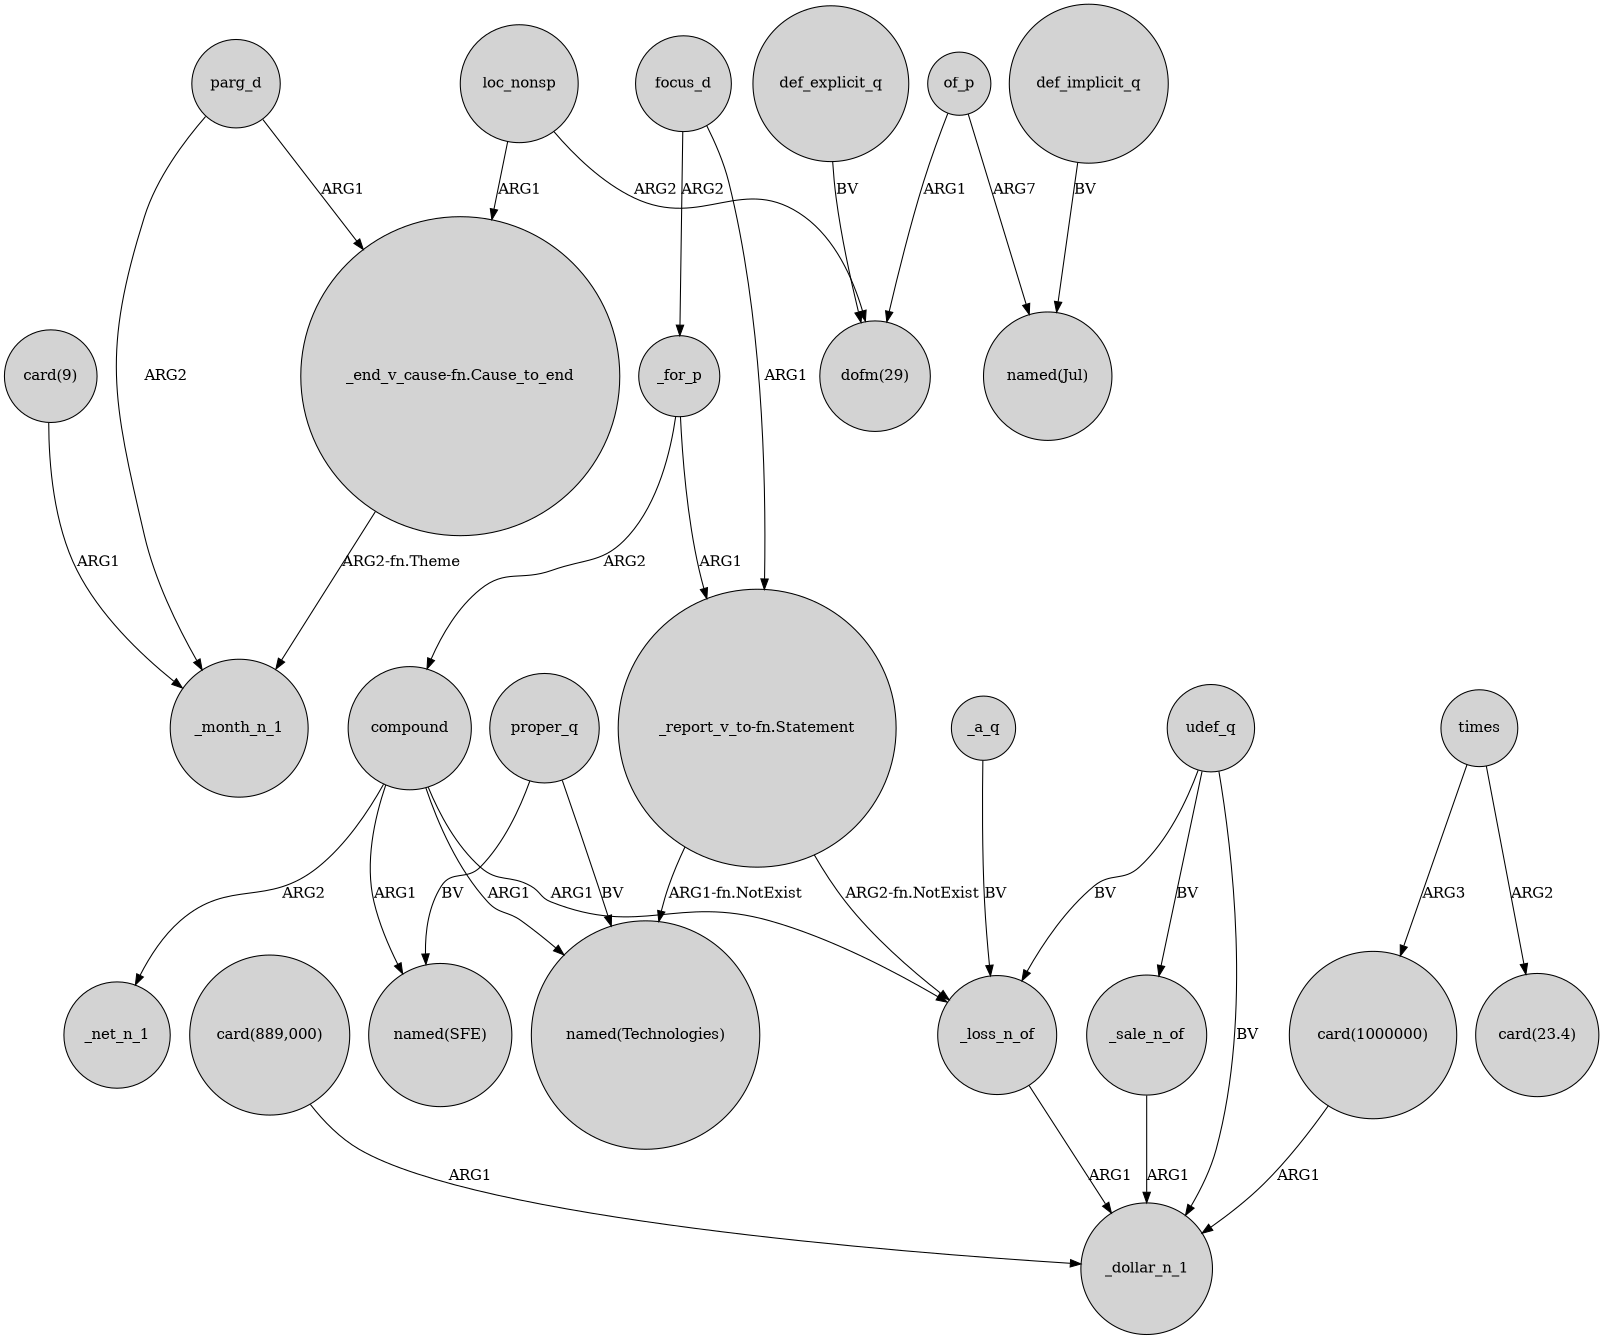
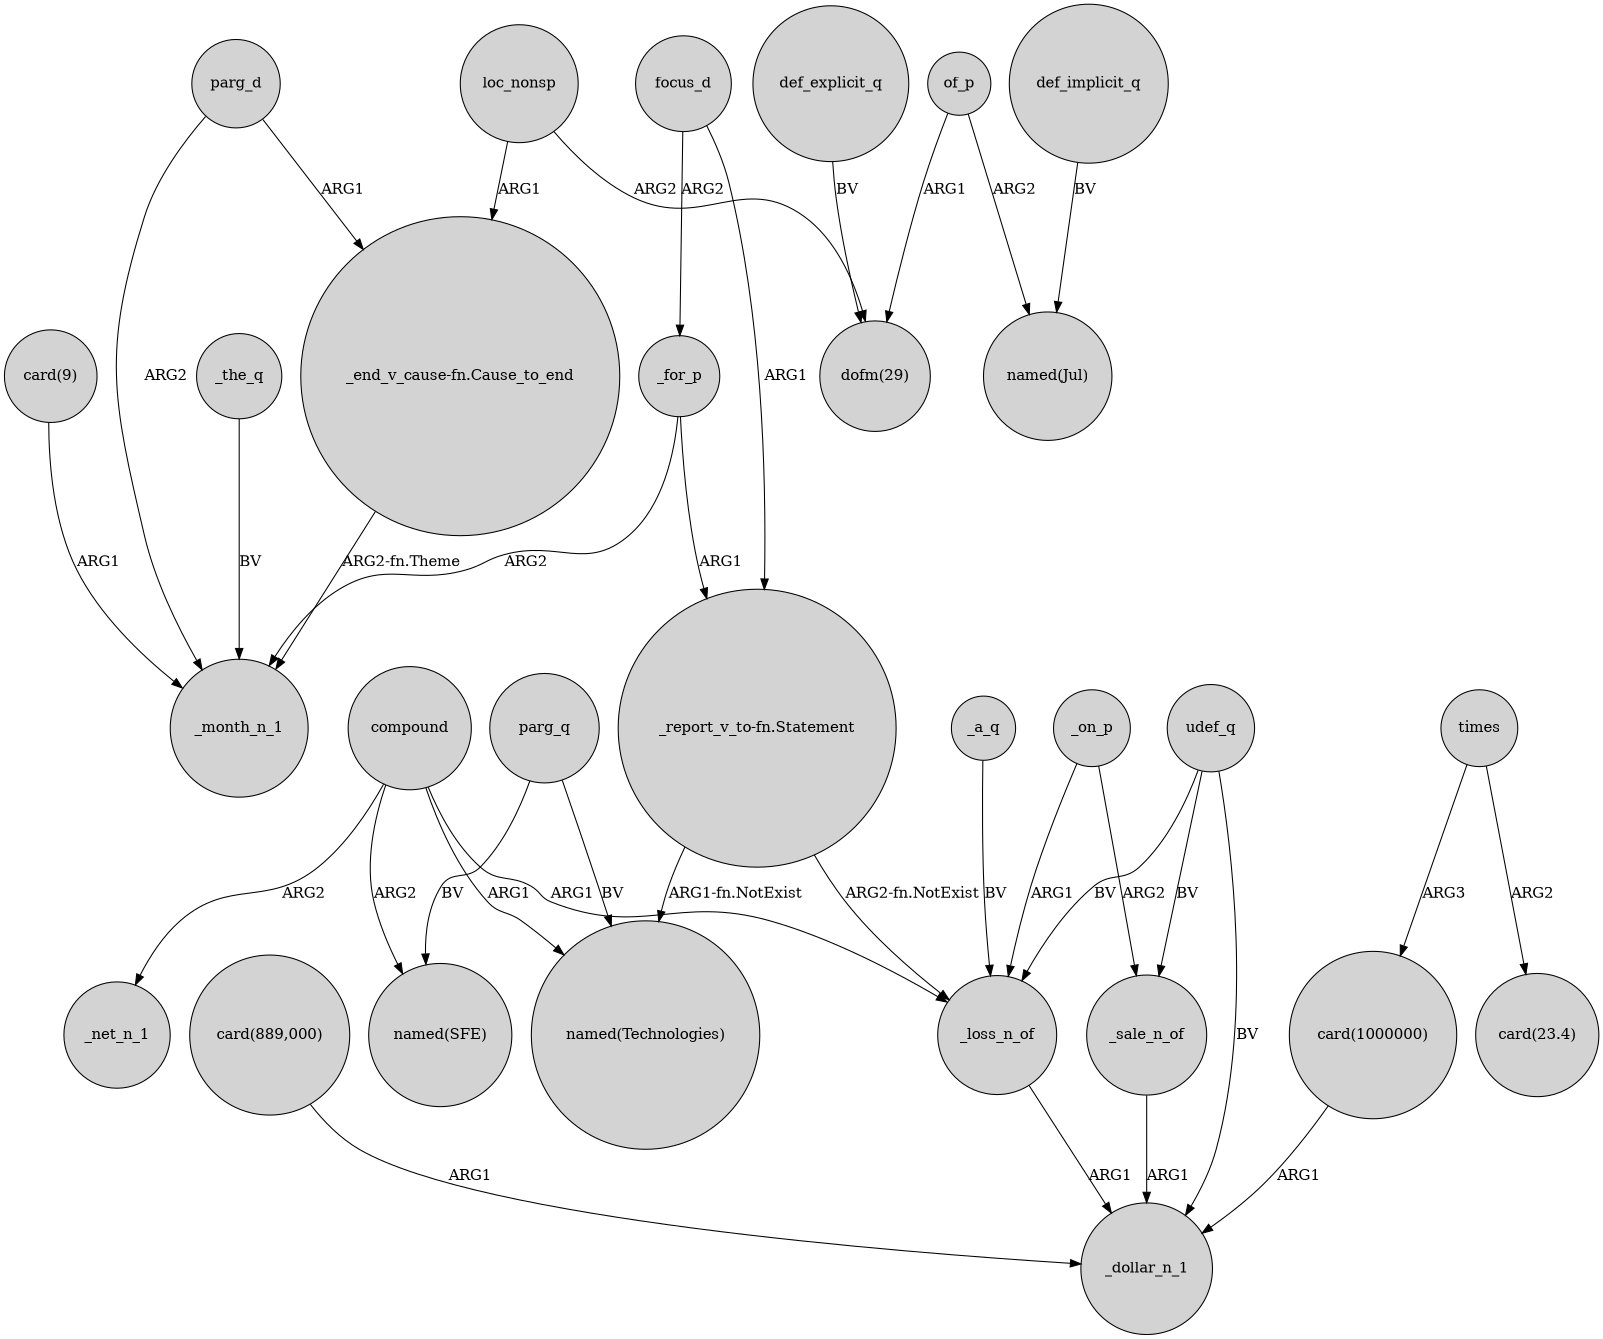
edge "of_p" -> "named(Jul)": label "ARG7" -> "ARG2"
node "_the_q": added
edge "_for_p" -> "compound": now "_for_p" -> "_month_n_1"
node "proper_q": label "proper_q" -> "parg_q"
node "_on_p": added
edge "compound" -> "named(SFE)": label "ARG1" -> "ARG2"
